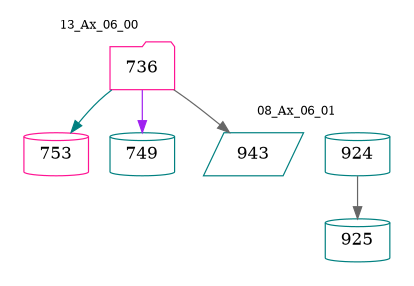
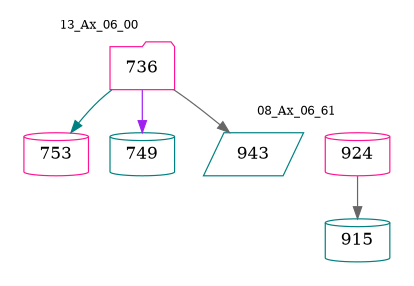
cluster "08_Ax_06_01": label "08_Ax_06_01" -> "08_Ax_06_61"
node "924": color teal -> deeppink
node "925": label "925" -> "915"
